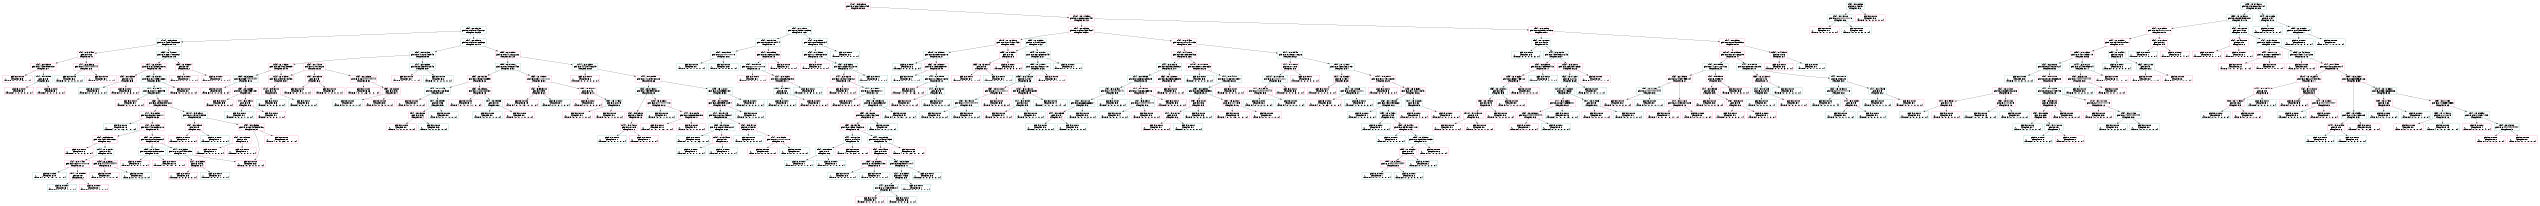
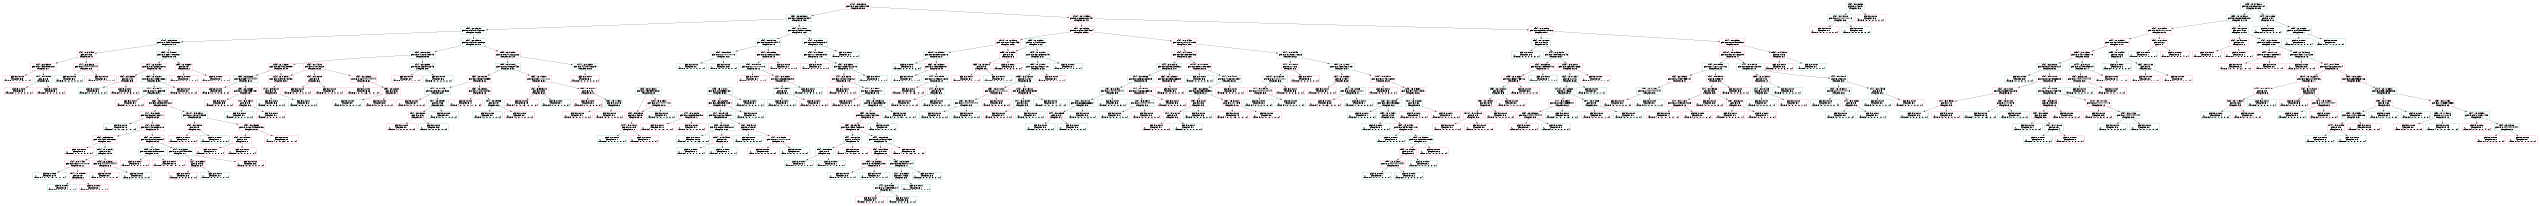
node "X[6] <= 60.5000 gini = 0.469060467954 samples = 458": added
node "X[3] <= 2.7500 gini = 0.32 samples = 5": label "X[3] <= 2.7500 gini = 0.32 samples = 5" -> "X[3] <= 2.7500 gini = 0.32 gini = 5"
node "X[4] <= 0.0855 gini = 0.411845730028 samples = 66": removed
edge "X[0] <= 8.7000 gini = 0.513119533528 samples = 49" -> "X[2] <= 0.1300 gini = 0.308390022676 samples = 21": added
edge "X[3] <= 1.9500 gini = 0.244897959184 samples = 21" -> "X[4] <= 0.1610 gini = 0.104938271605 samples = 18": now "X[7] <= 0.9963 gini = 0.56 samples = 5" -> "X[4] <= 0.1610 gini = 0.104938271605 samples = 18"
node "X[7] <= 0.9957 gini = 0.143919857171 value = 142": label "X[7] <= 0.9957 gini = 0.143919857171 value = 142" -> "X[7] <= 0.9957 gini = 0.143919857171 samples = 142"
edge "X[8] <= 3.2350 gini = 0.368859523126 samples = 59" -> "X[9] <= 0.5950 gini = 0.174817898023 samples = 31": now "X[9] <= 0.7900 gini = 0.32 samples = 5" -> "X[9] <= 0.5950 gini = 0.174817898023 samples = 31"
edge "X[3] <= 3.2500 gini = 0.277777777778 samples = 12" -> "X[4] <= 0.0875 gini = 0.165289256198 samples = 11": now "X[3] <= 3.2500 gini = 0.277777777778 samples = 12" -> "X[8] <= 3.2900 gini = 0.46875 samples = 16"
edge "X[9] <= 0.5650 gini = 0.0624349635796 samples = 31" -> "gini = 0.0000 samples = 3 value = [ 0.  3.  0.  0.  0.  0.]": now "X[9] <= 0.5650 gini = 0.0624349635796 samples = 31" -> "X[6] <= 18.5000 gini = 0.5 samples = 2"
